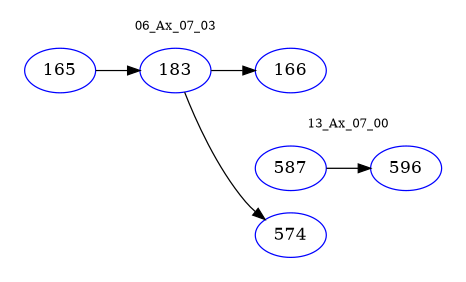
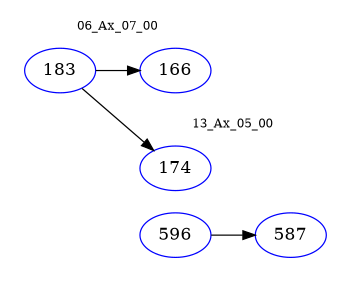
cluster "06_Ax_07_03": label "06_Ax_07_03" -> "06_Ax_07_00"
node "165": removed
cluster "13_Ax_07_00": label "13_Ax_07_00" -> "13_Ax_05_00"
edge "587" -> "596": reversed
node "574": label "574" -> "174"
